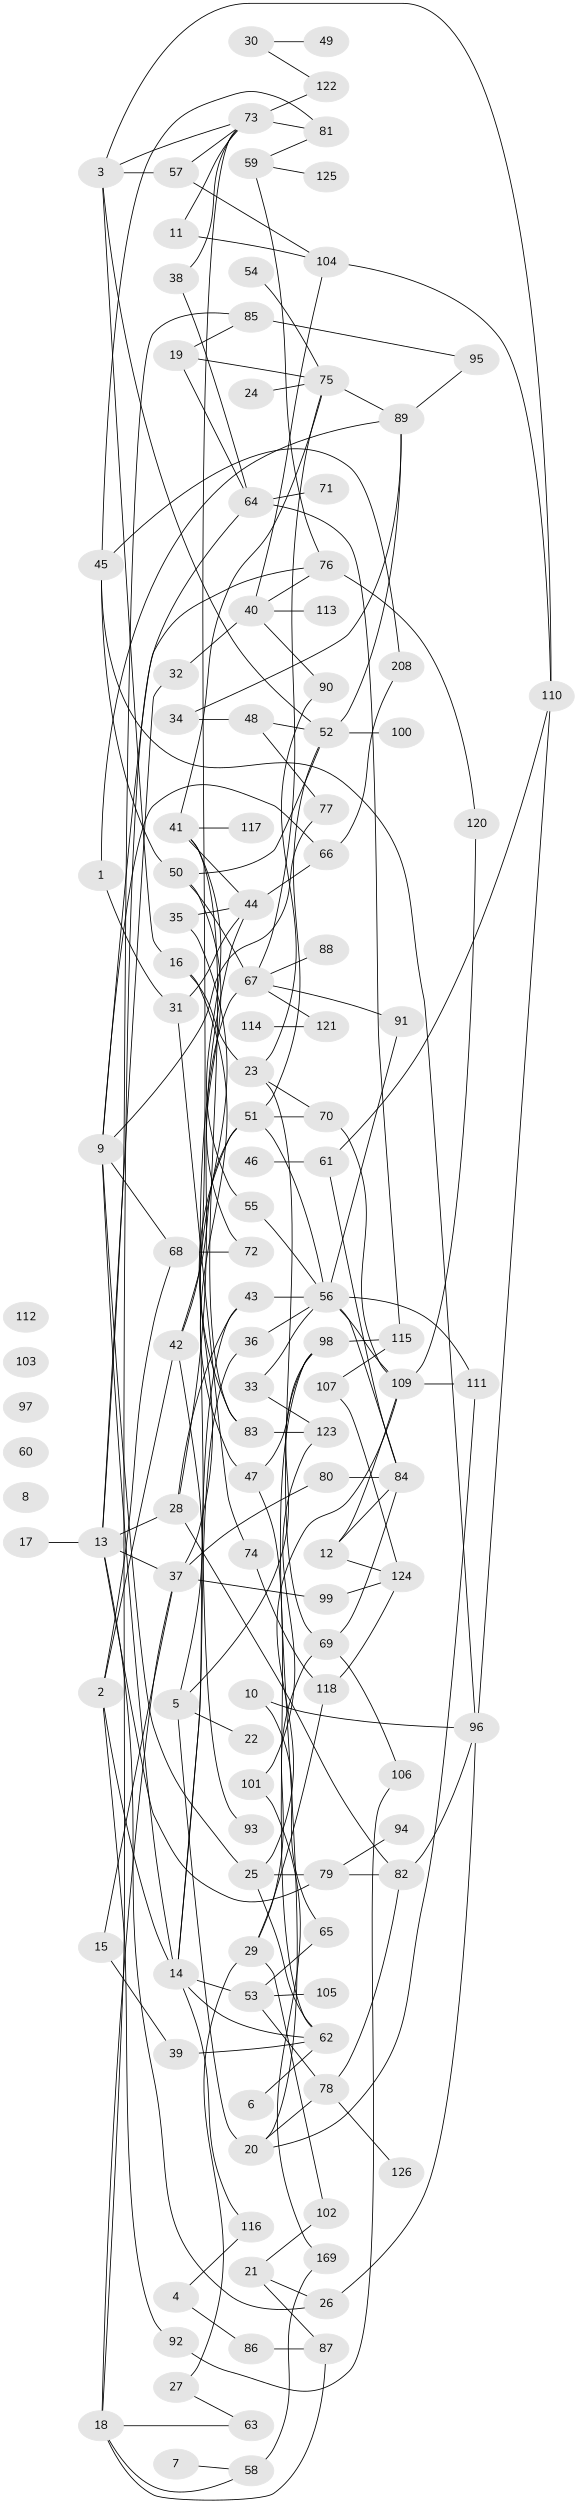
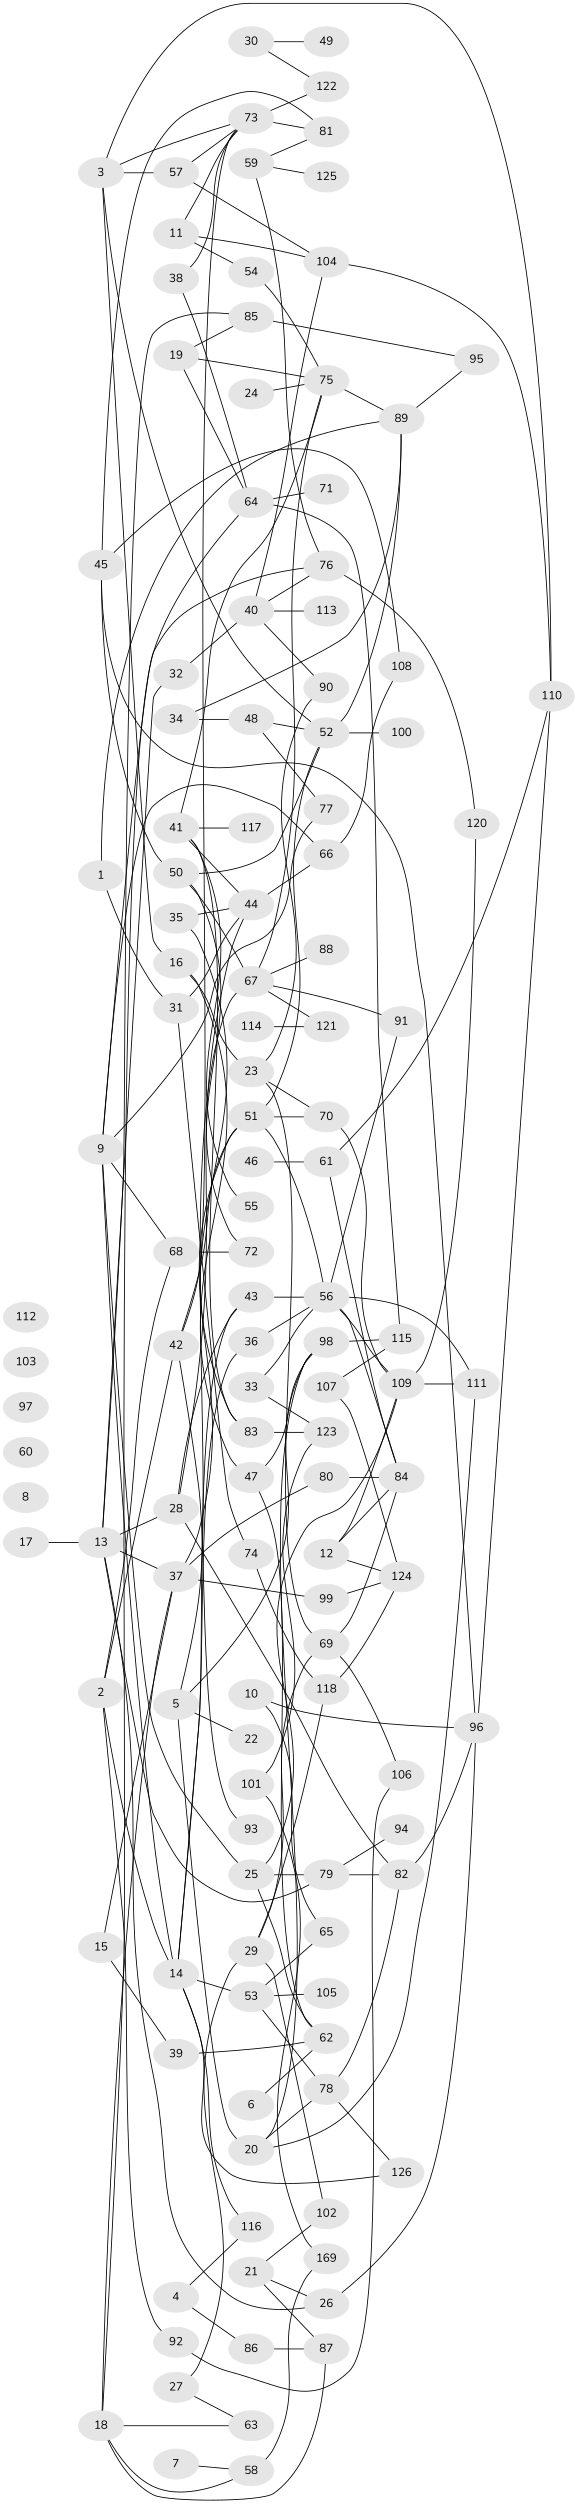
edge "11" -- "54": added
node "208": label "208" -> "108"
edge "55" -- "56": removed
edge "14" -- "62": now "14" -- "126"
